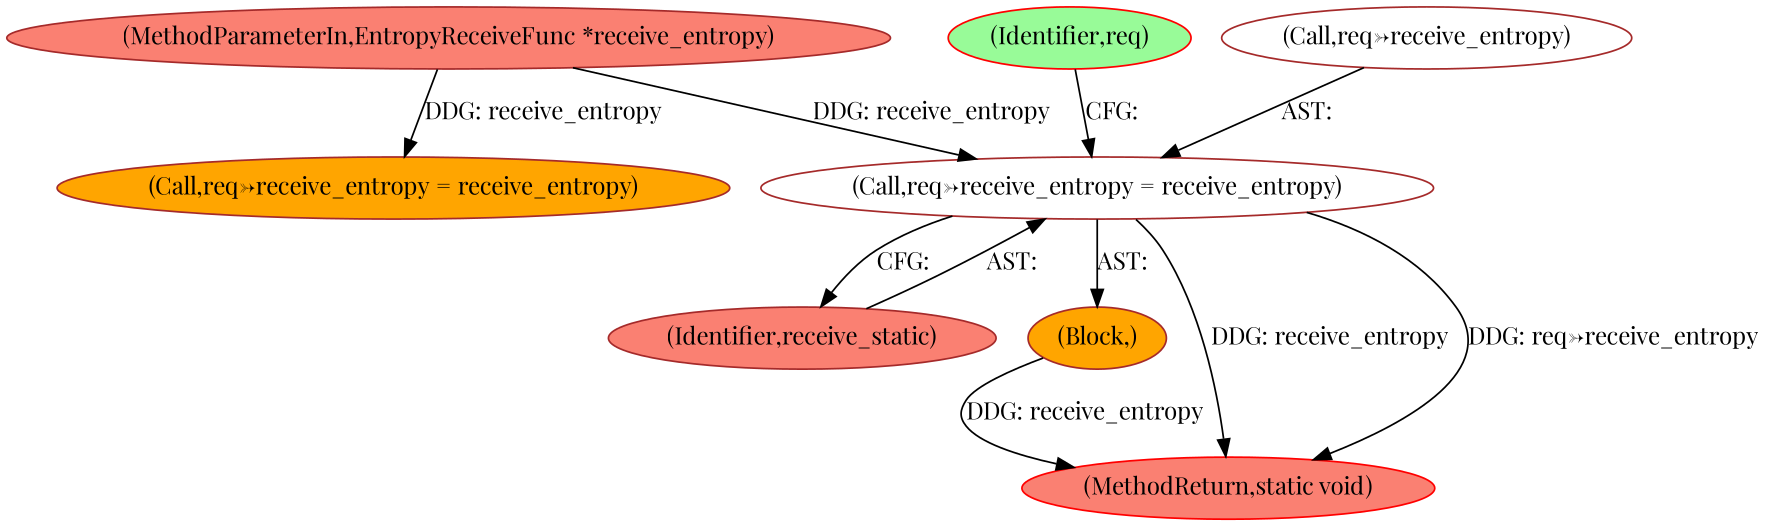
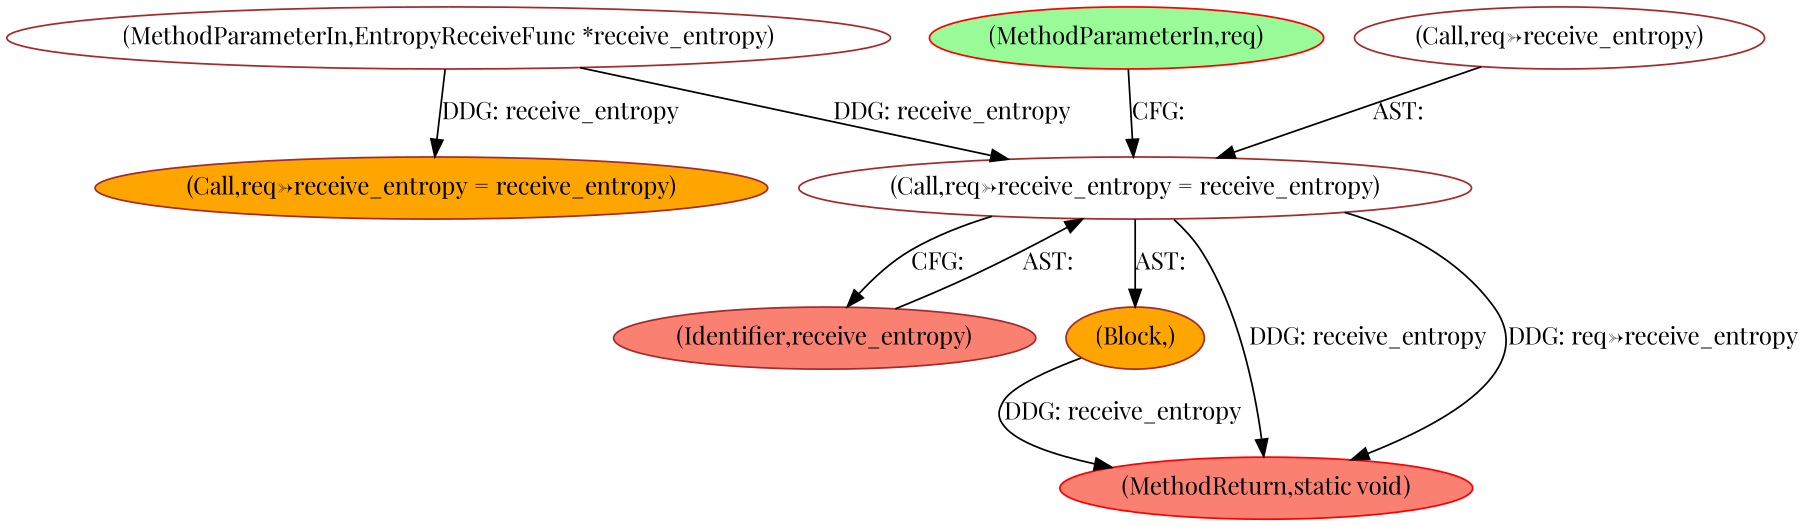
node "(MethodParameterIn,EntropyReceiveFunc *receive_entropy)": fillcolor salmon -> white
node "(Identifier,req)": label "(Identifier,req)" -> "(MethodParameterIn,req)"
node "(Identifier,receive_static)": label "(Identifier,receive_static)" -> "(Identifier,receive_entropy)"
